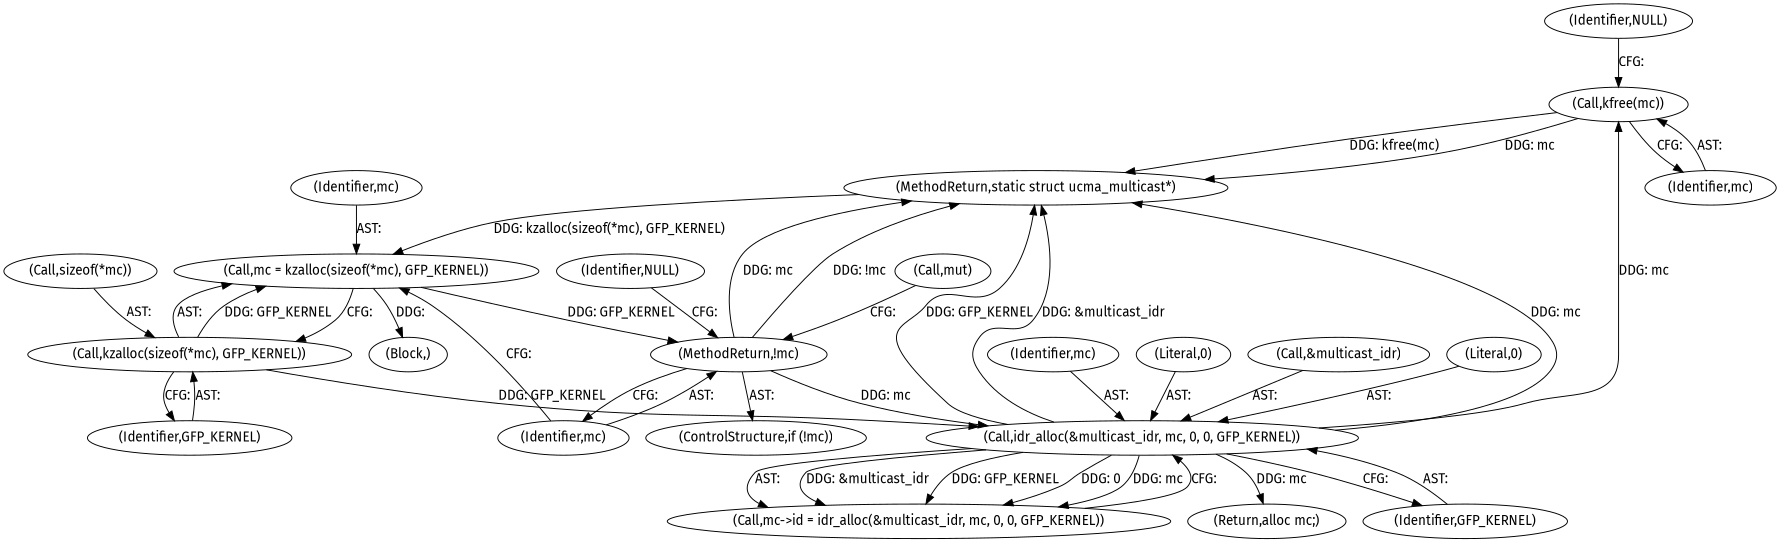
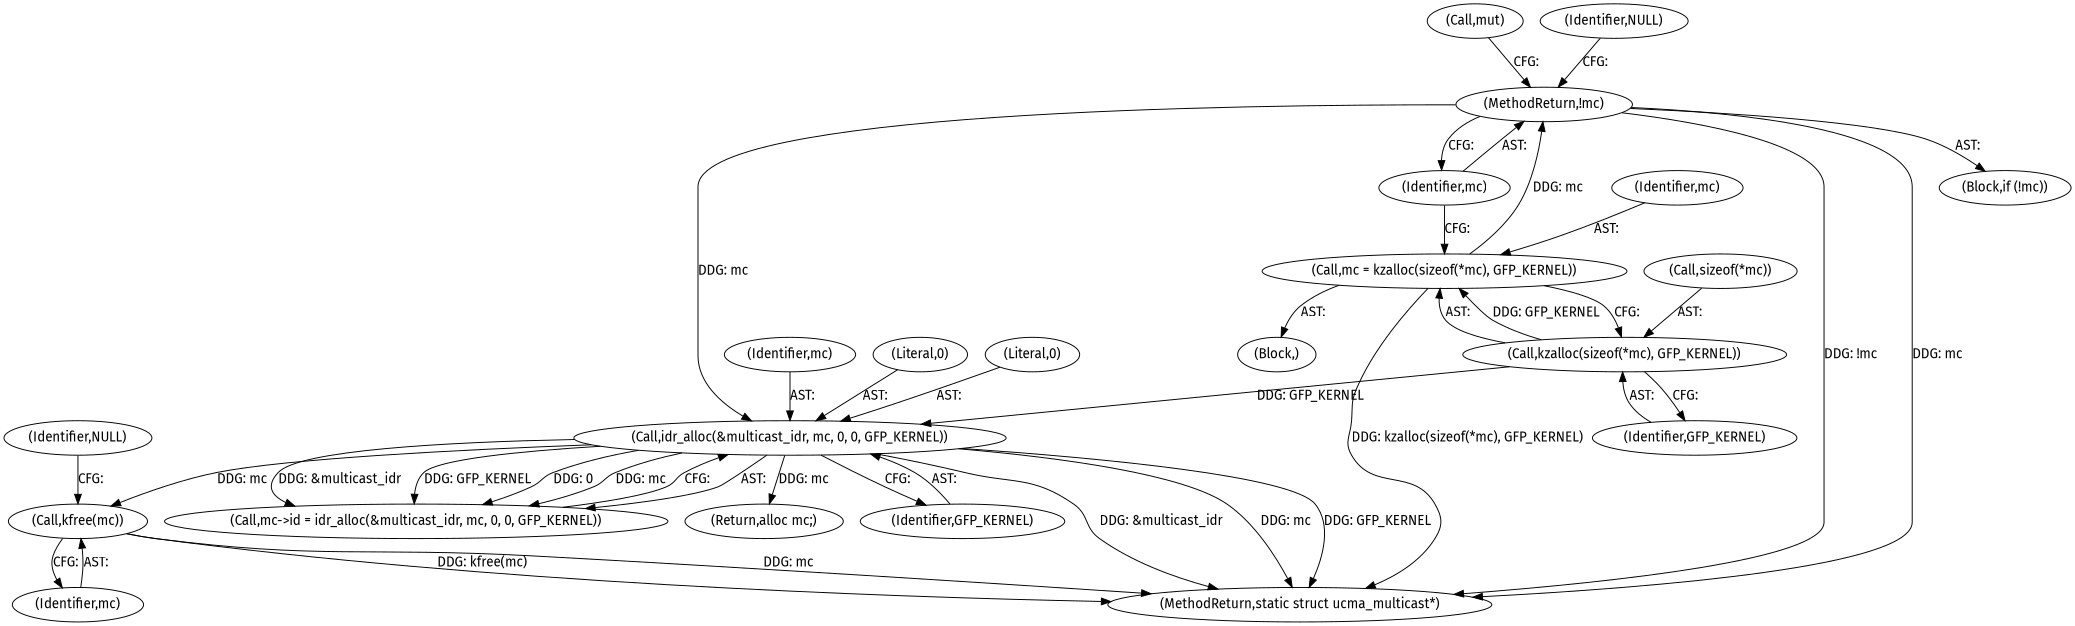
edge "(MethodReturn,static struct ucma_multicast*)" -> "(Call,mc = kzalloc(sizeof(*mc), GFP_KERNEL))": reversed
edge "(Call,mc = kzalloc(sizeof(*mc), GFP_KERNEL))" -> "(Block,)": label "DDG: " -> "AST: "
edge "(Call,mc = kzalloc(sizeof(*mc), GFP_KERNEL))" -> "(MethodReturn,!mc)": label "DDG: GFP_KERNEL" -> "DDG: mc"
node "(Call,&multicast_idr)": removed
node "(ControlStructure,if (!mc))": label "(ControlStructure,if (!mc))" -> "(Block,if (!mc))"
